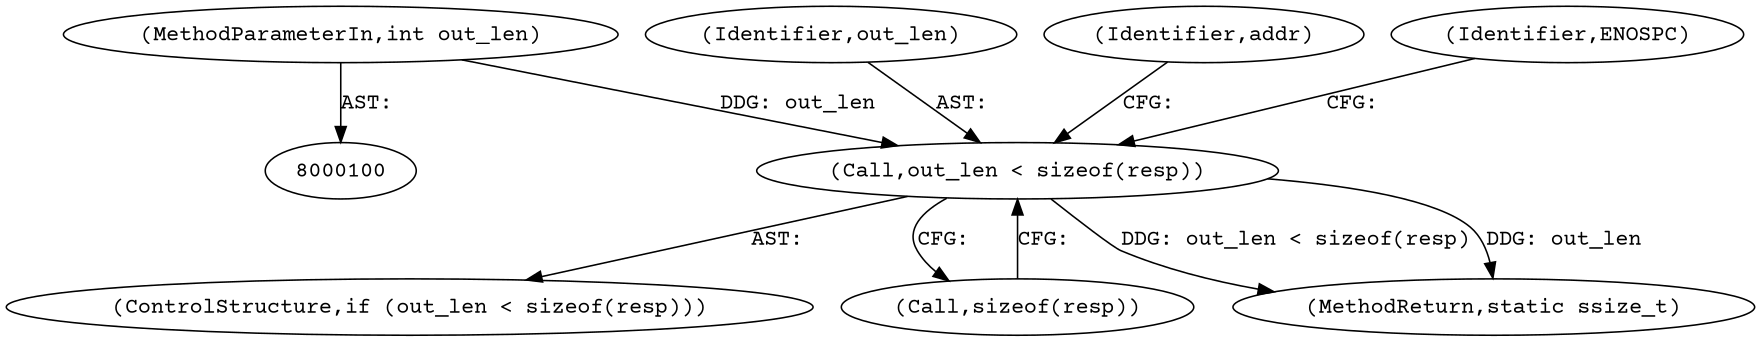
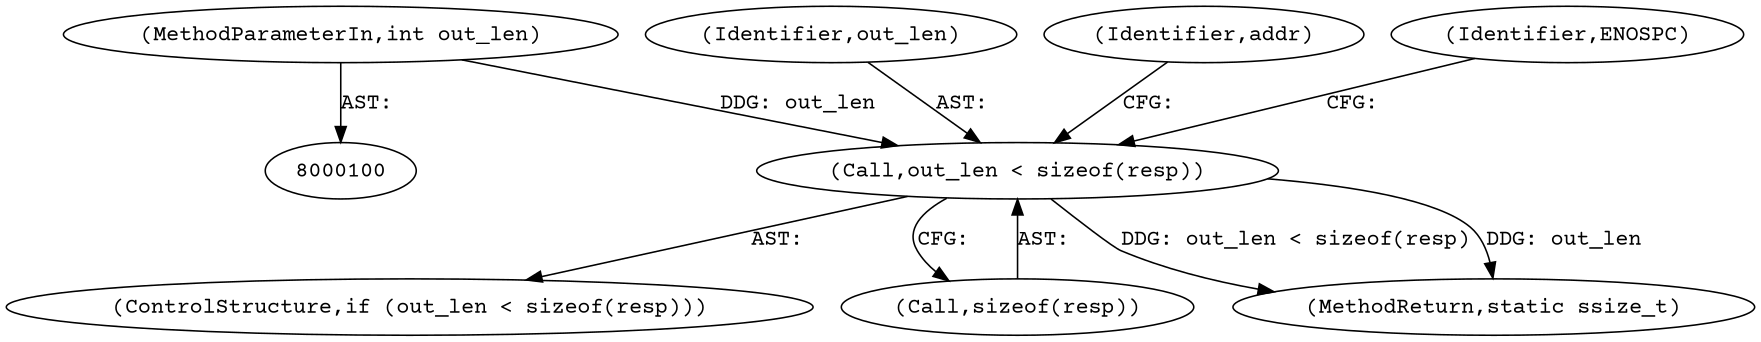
edge "(Call,sizeof(resp))" -> "(Call,out_len < sizeof(resp))": label "CFG: " -> "AST: "
